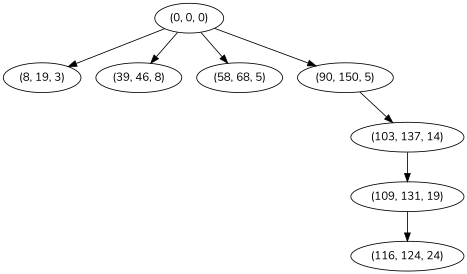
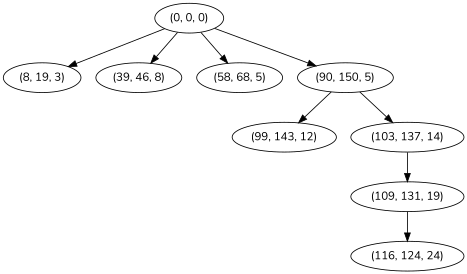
node "(99, 143, 12)": added
